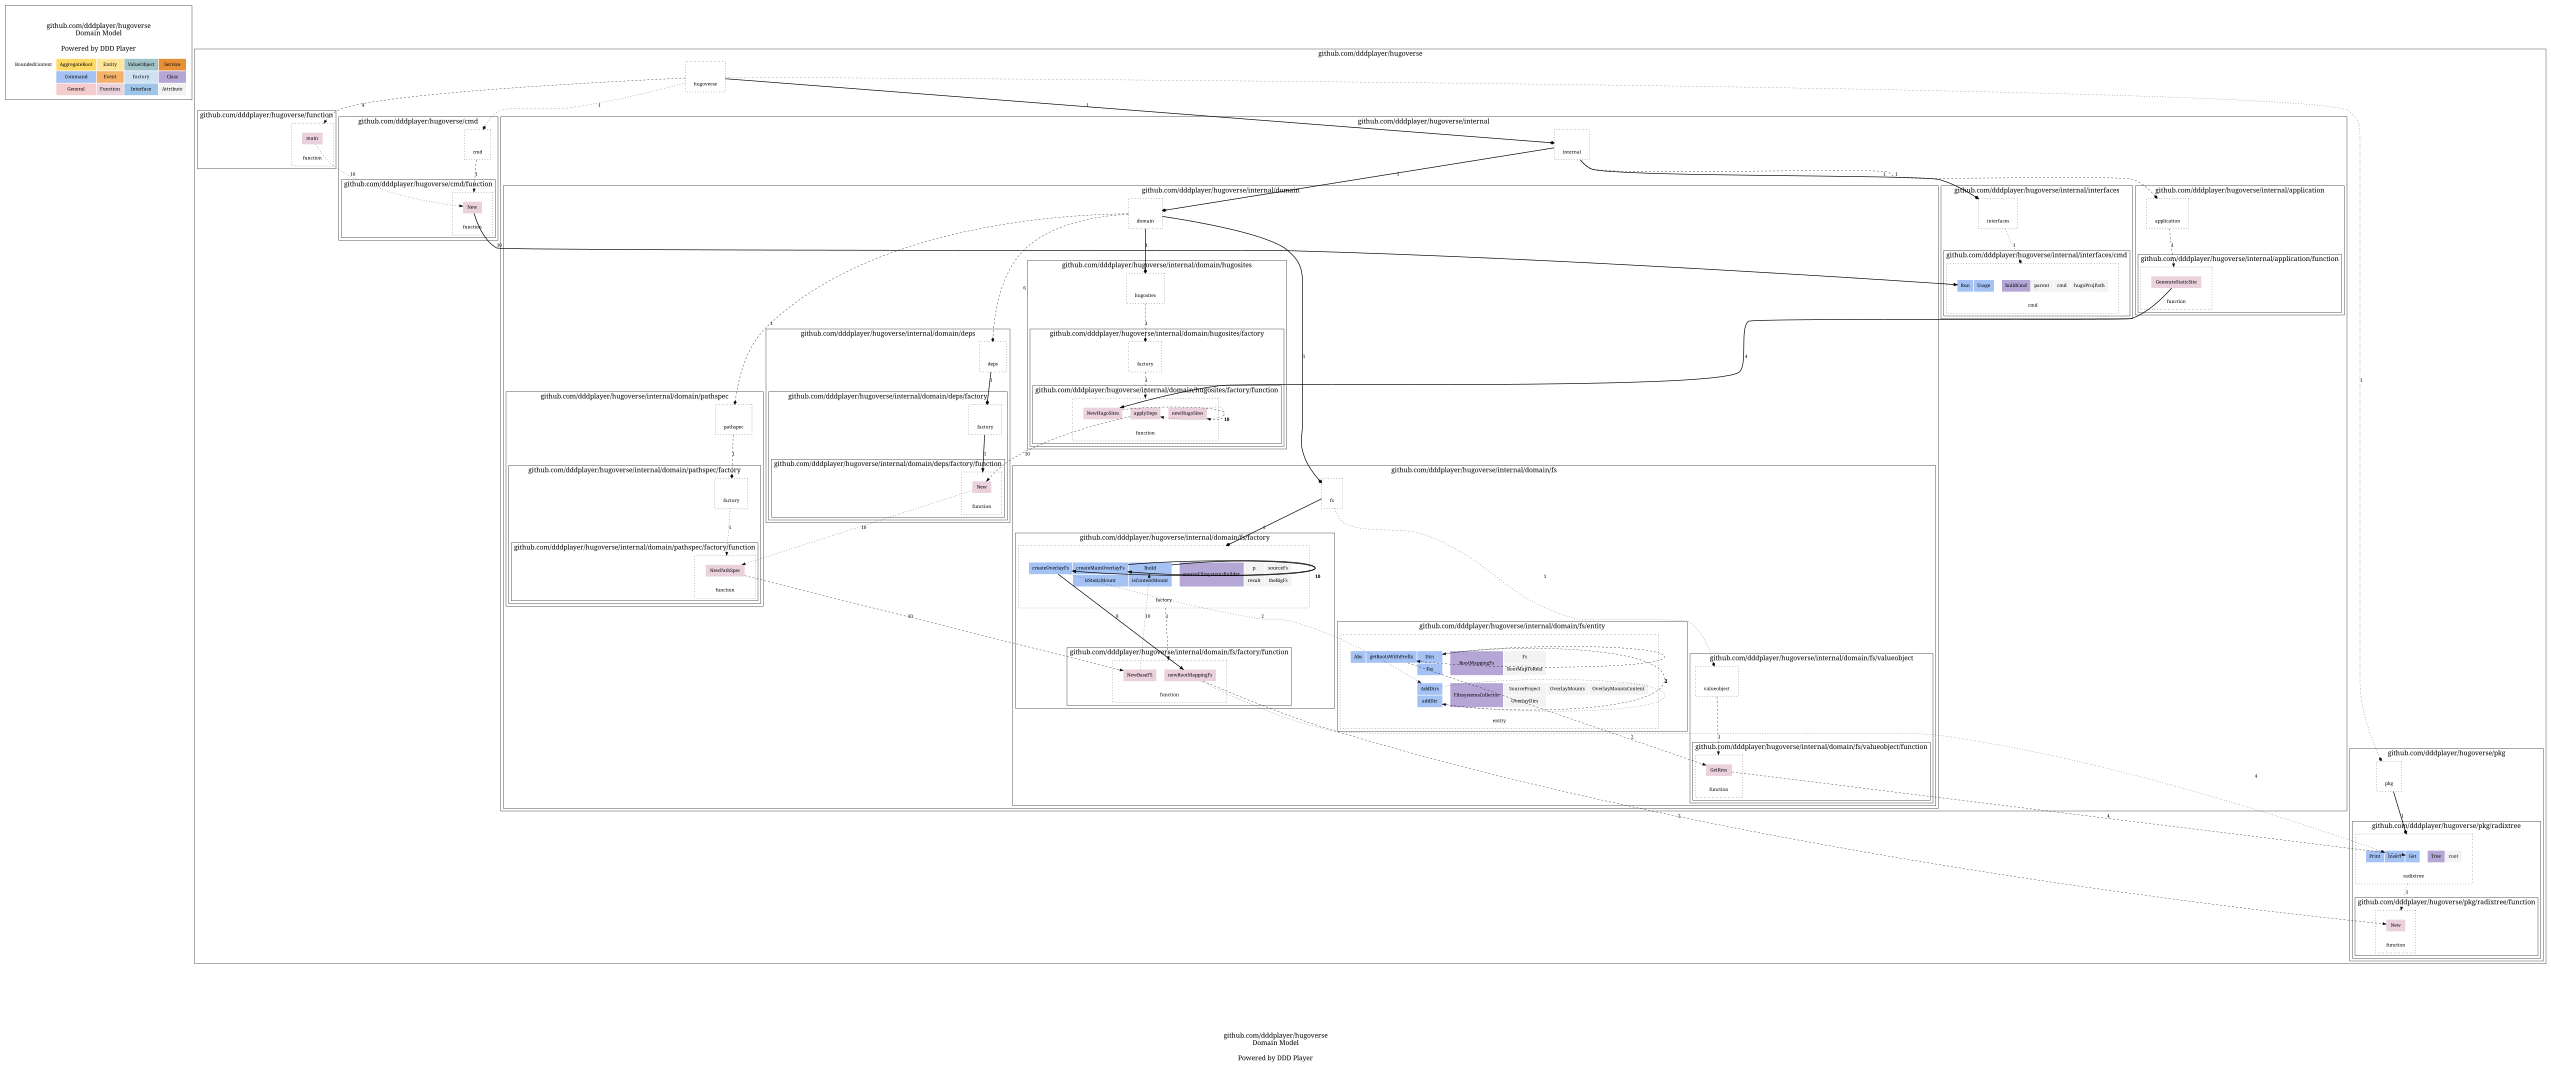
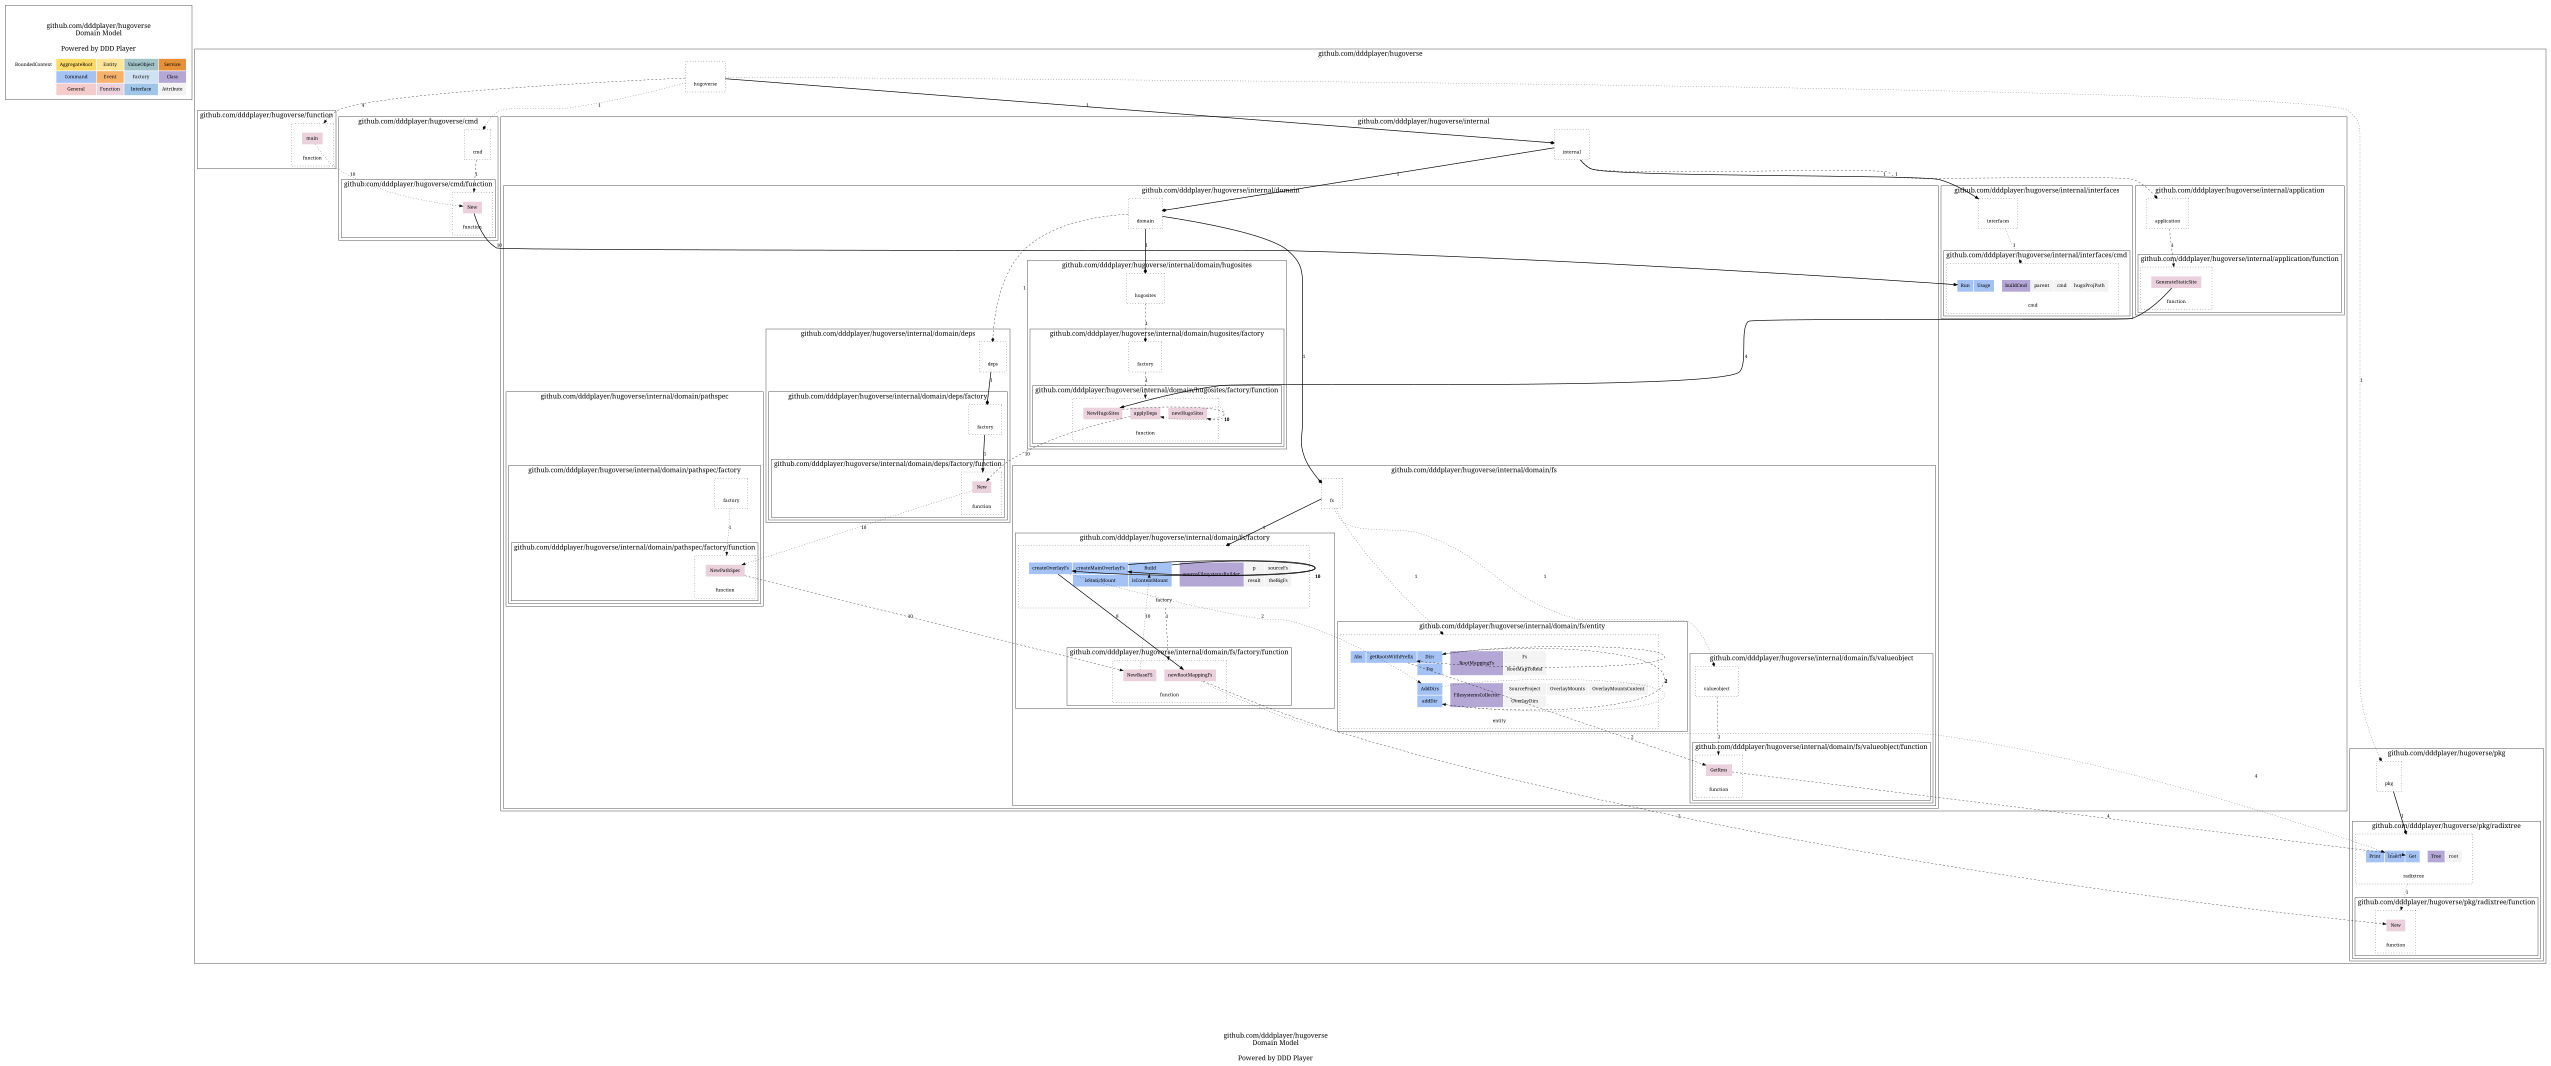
edge "internal" -> "interfaces": arrowhead diamond -> normal
edge "domain" -> "deps": label "6" -> "1"
node "pathspec": removed
edge "fs" -> "Abs": added, label "1"
